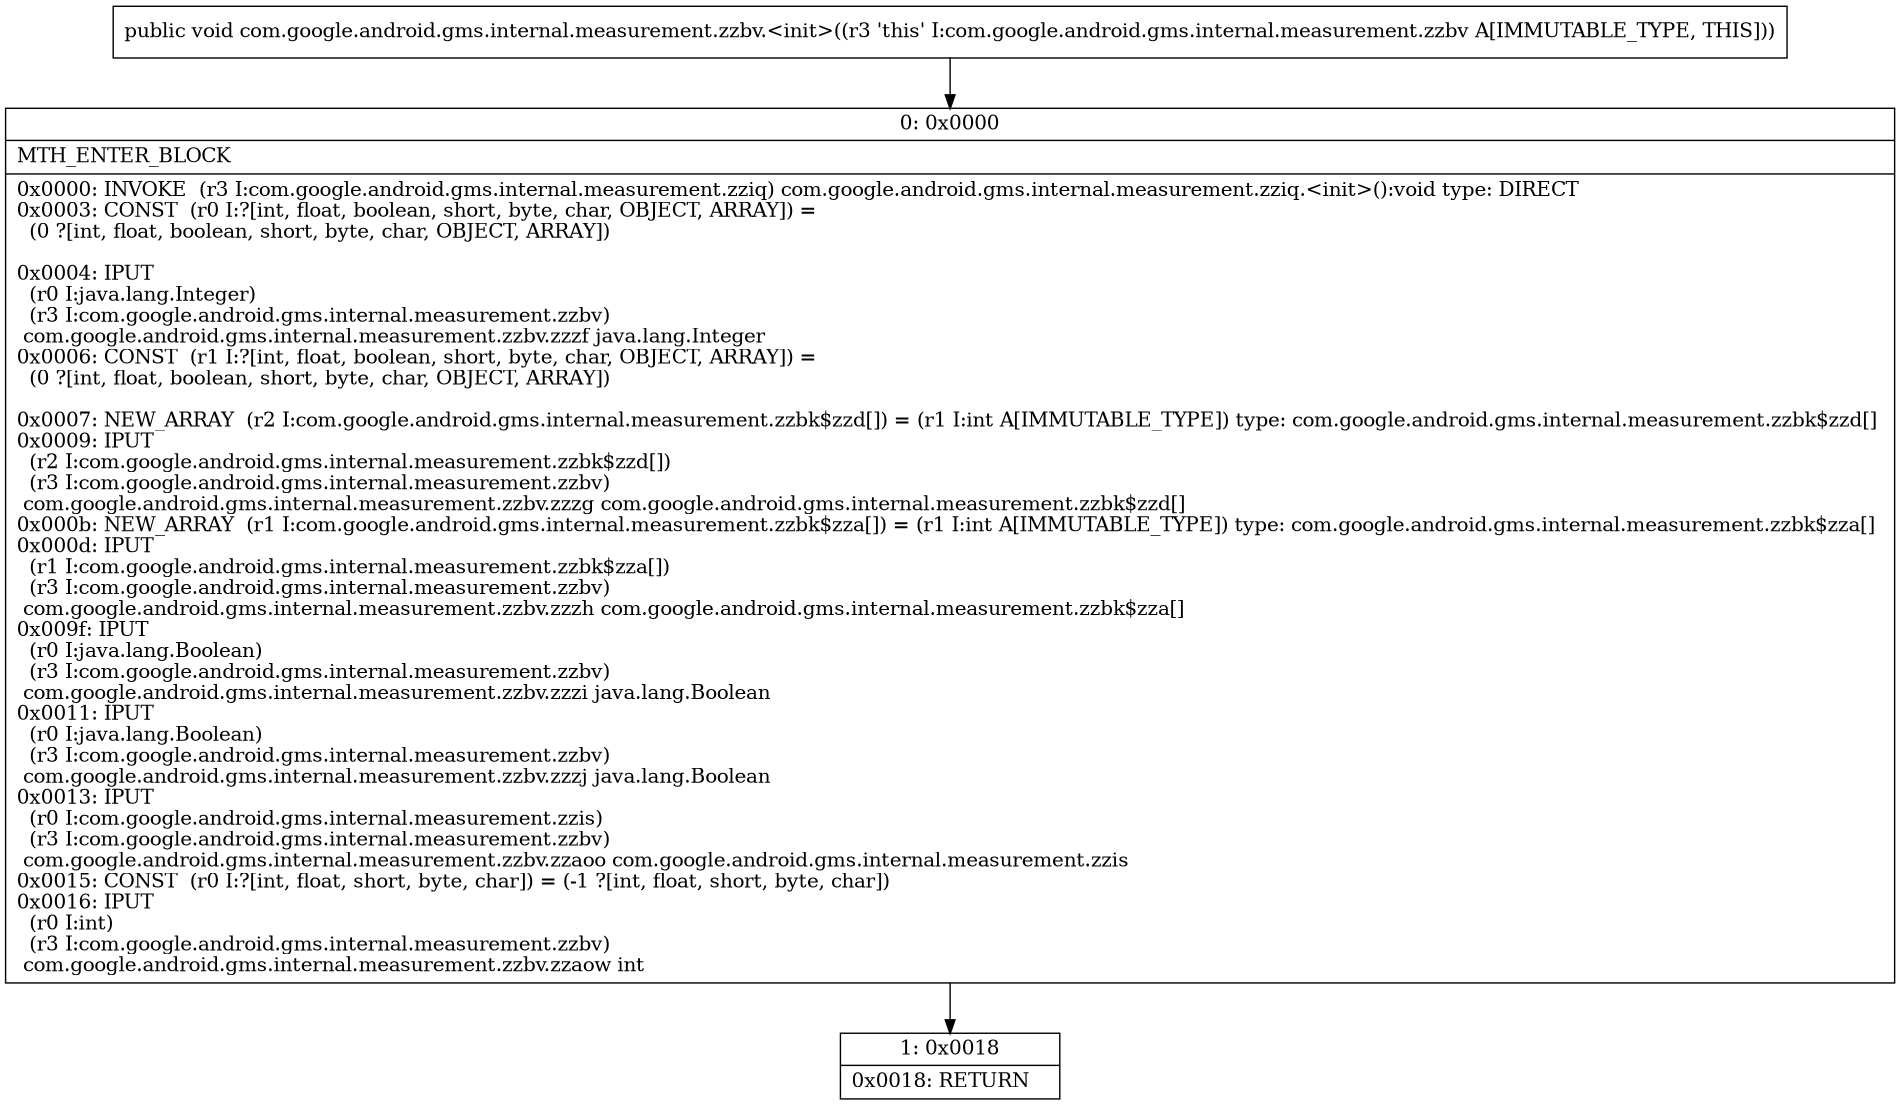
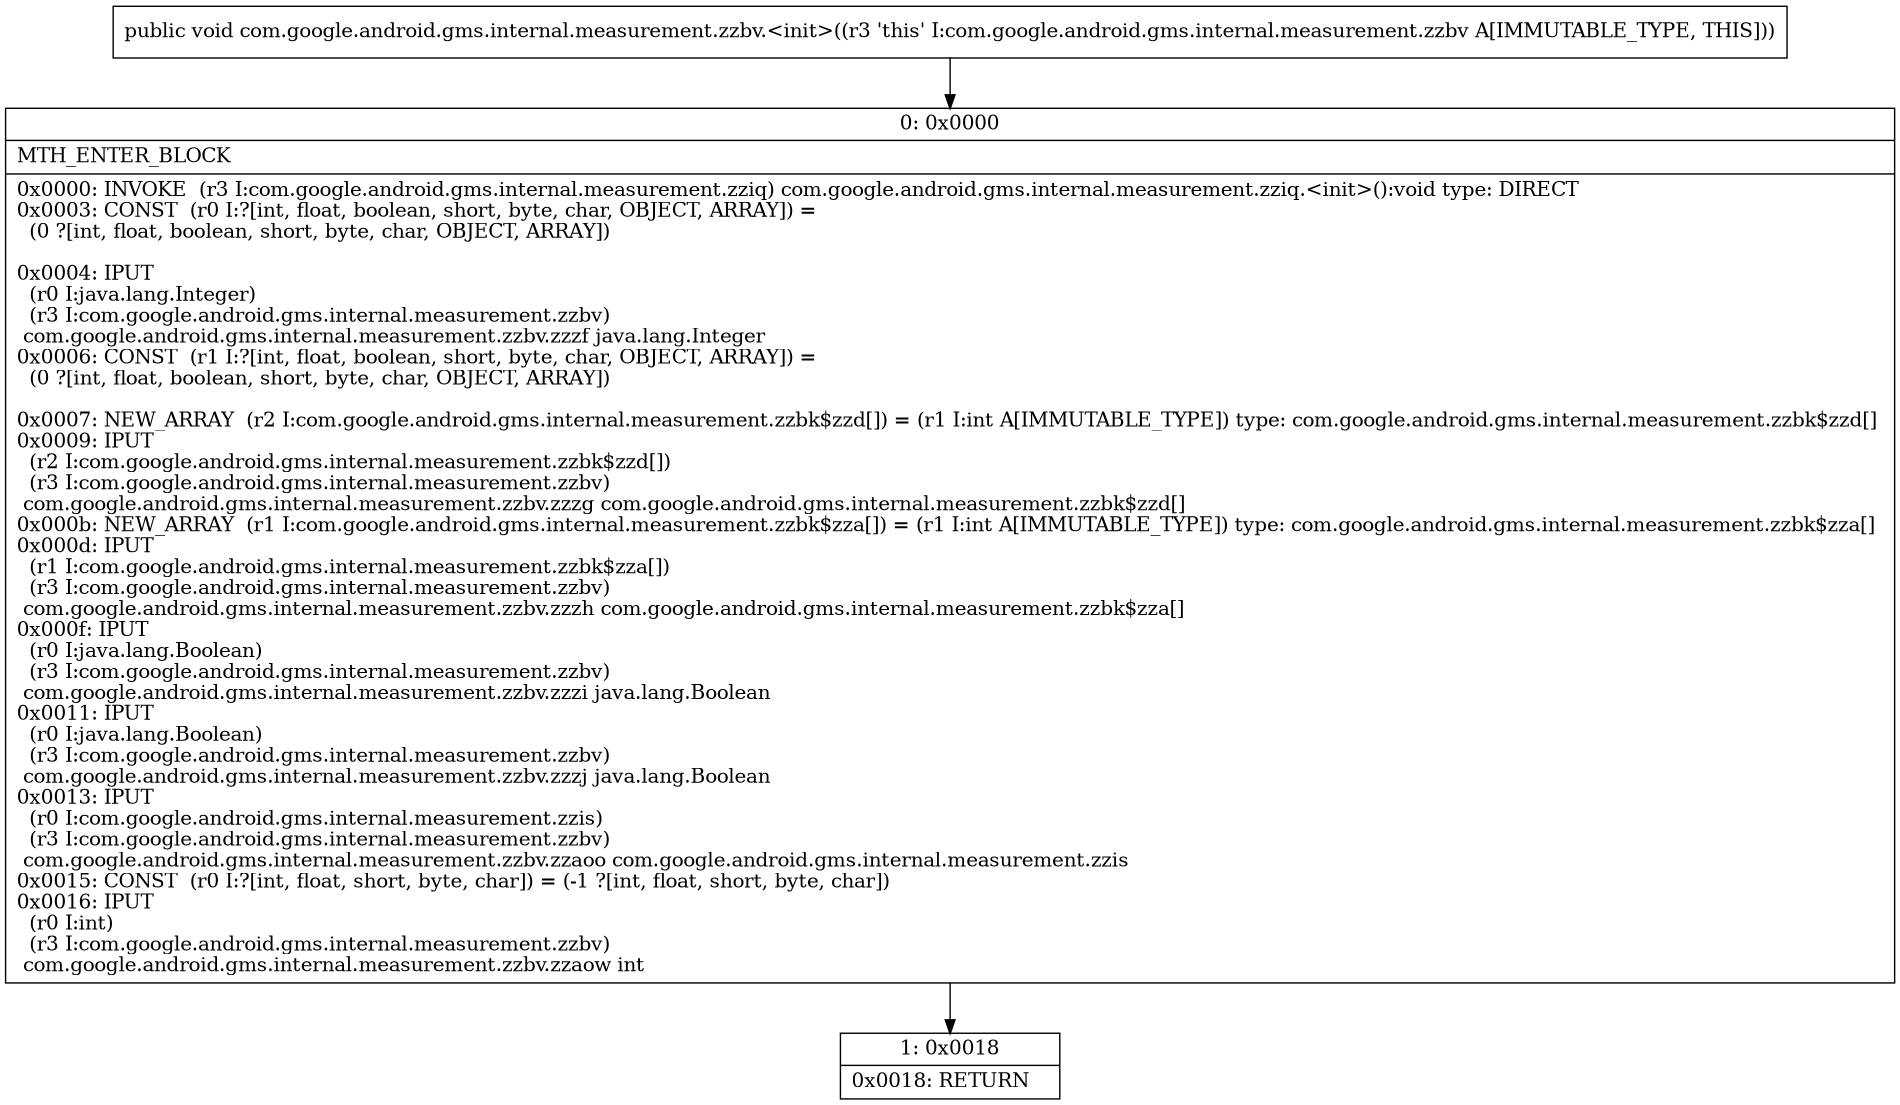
node "0: 0x0000": text "0x009f: IPUT" -> "0x000f: IPUT"
